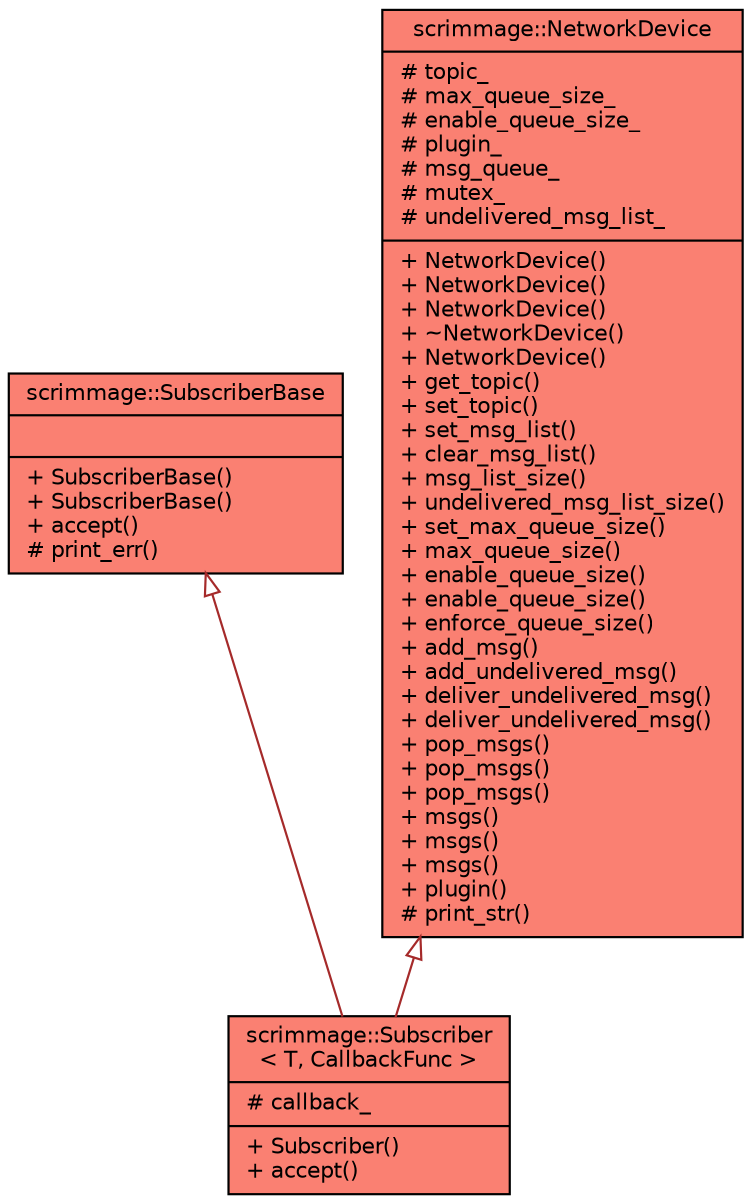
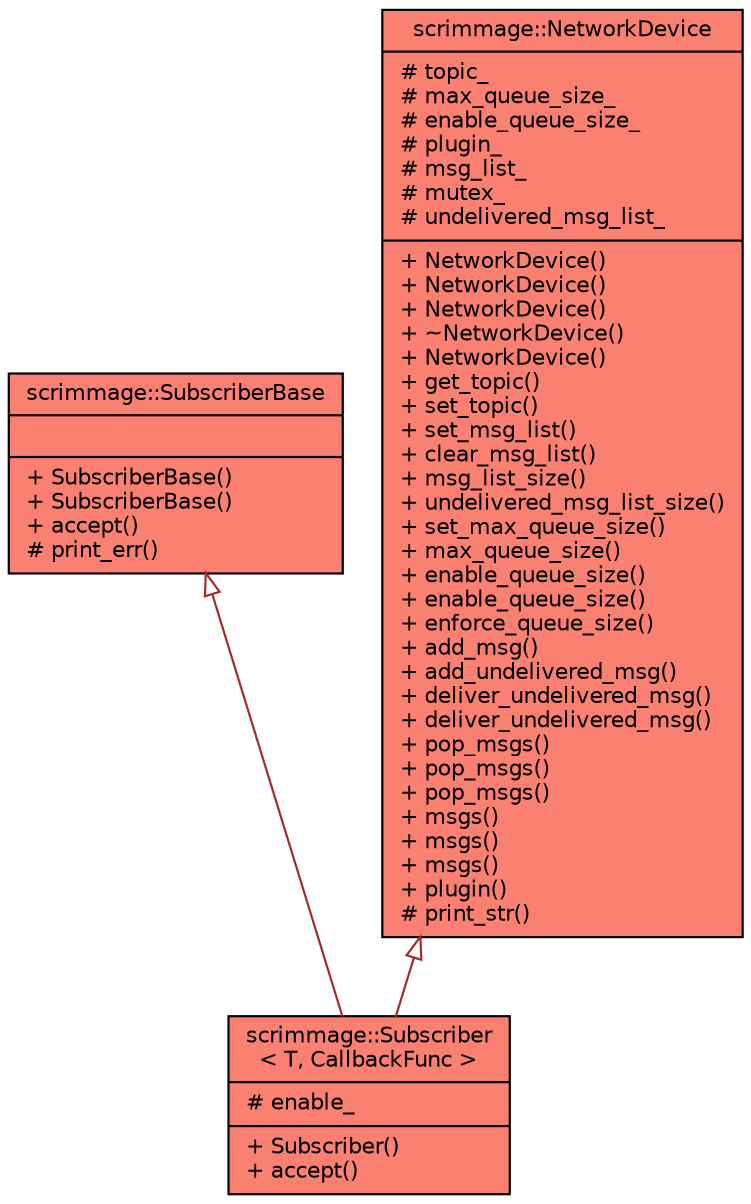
node "scrimmage::NetworkDevice": text "# msg_queue_" -> "# msg_list_"
node "scrimmage::Subscriber": text "# callback_" -> "# enable_"
